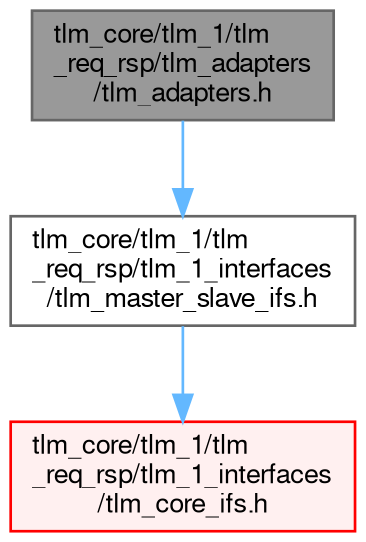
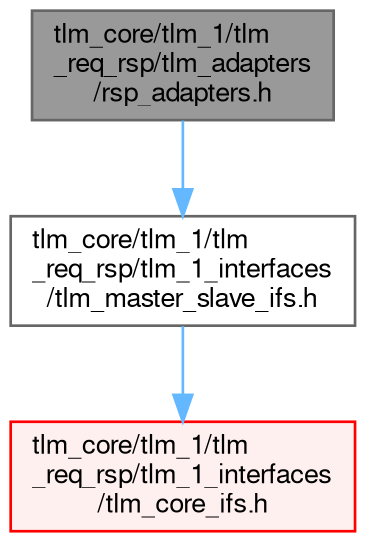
node "tlm_core/tlm_1/tlm _req_rsp/tlm_adapters /tlm_adapters.h": label "tlm_core/tlm_1/tlm _req_rsp/tlm_adapters /tlm_adapters.h" -> "tlm_core/tlm_1/tlm _req_rsp/tlm_adapters /rsp_adapters.h"
